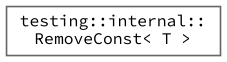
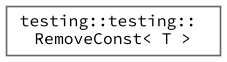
node "testing::internal:: RemoveConst< T >": label "testing::internal:: RemoveConst< T >" -> "testing::testing:: RemoveConst< T >"
